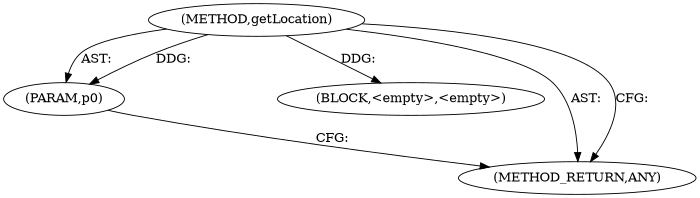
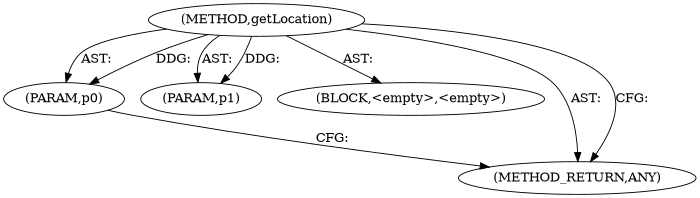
edge "(METHOD,getLocation)" -> "(BLOCK,<empty>,<empty>)": label "DDG: " -> "AST: "
node "(PARAM,p1)": added
